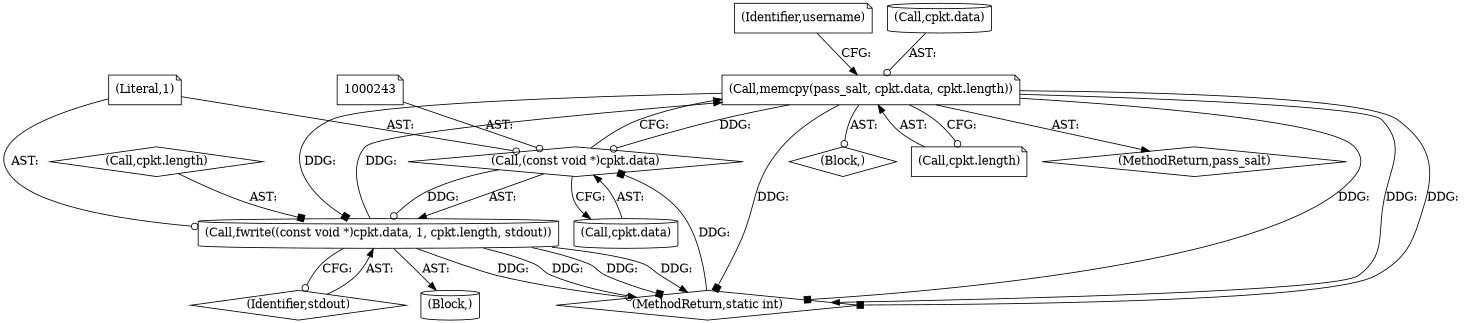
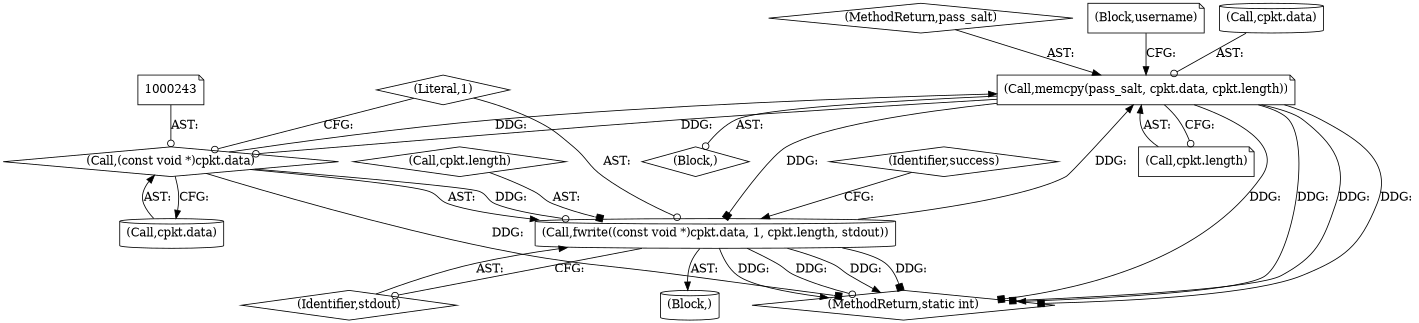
node "(Identifier,username)": label "(Identifier,username)" -> "(Block,username)"
node "(Literal,1)": shape note -> diamond
edge "(Literal,1)" -> "(Call,(const void *)cpkt.data)": label "AST: " -> "CFG: "
edge "(Call,(const void *)cpkt.data)" -> "(Call,memcpy(pass_salt, cpkt.data, cpkt.length))": label "CFG: " -> "DDG: "
edge "(Call,memcpy(pass_salt, cpkt.data, cpkt.length))" -> "(MethodReturn,pass_salt)": reversed
node "(Identifier,success)": added
edge "(MethodReturn,static int)" -> "(Call,(const void *)cpkt.data)": reversed
